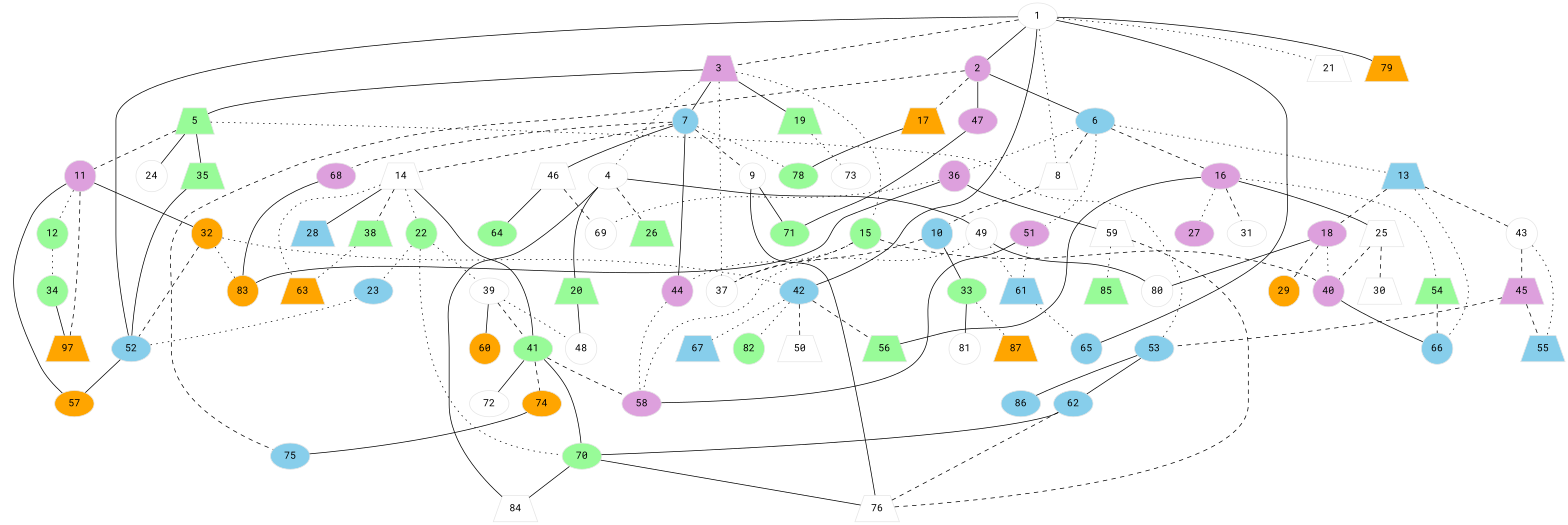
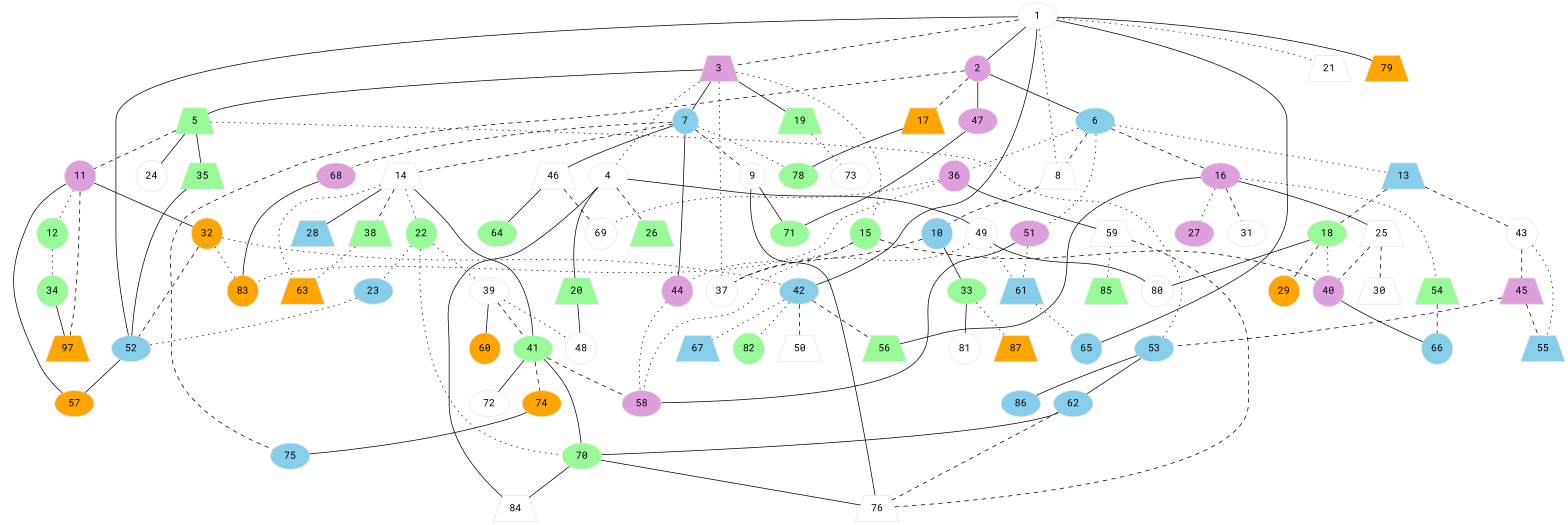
node "18": fillcolor plum -> palegreen
edge "13" -- "66": removed
edge "36" -- "83": style solid -> dotted
